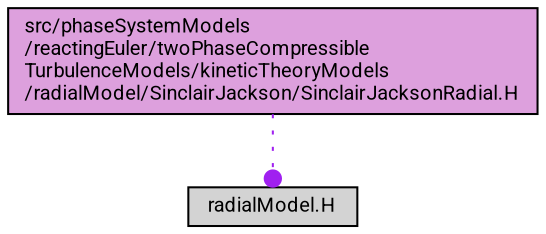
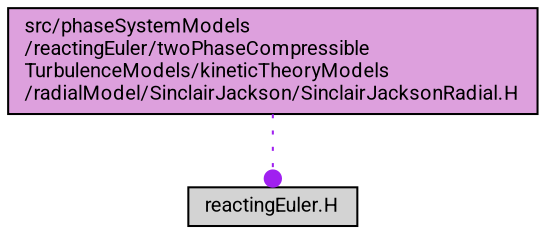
node "radialModel.H": label "radialModel.H" -> "reactingEuler.H"
